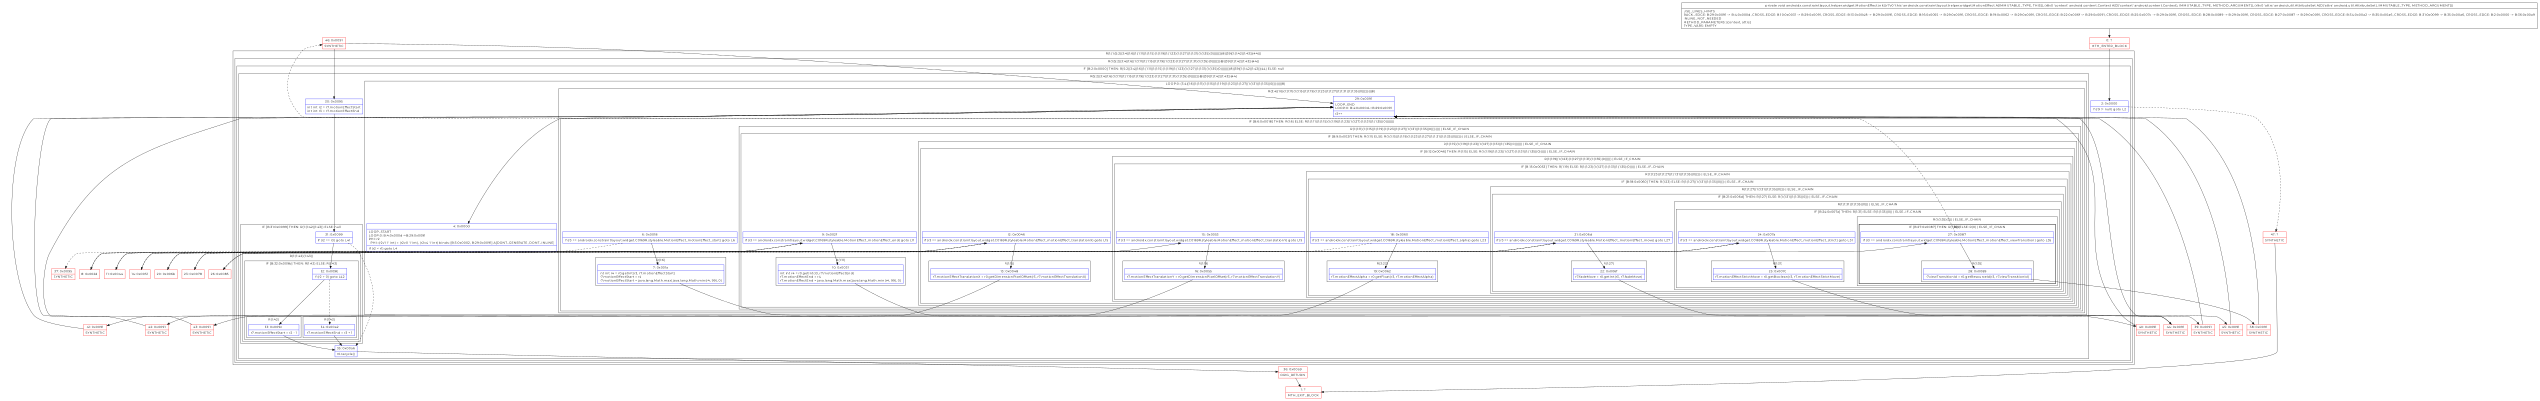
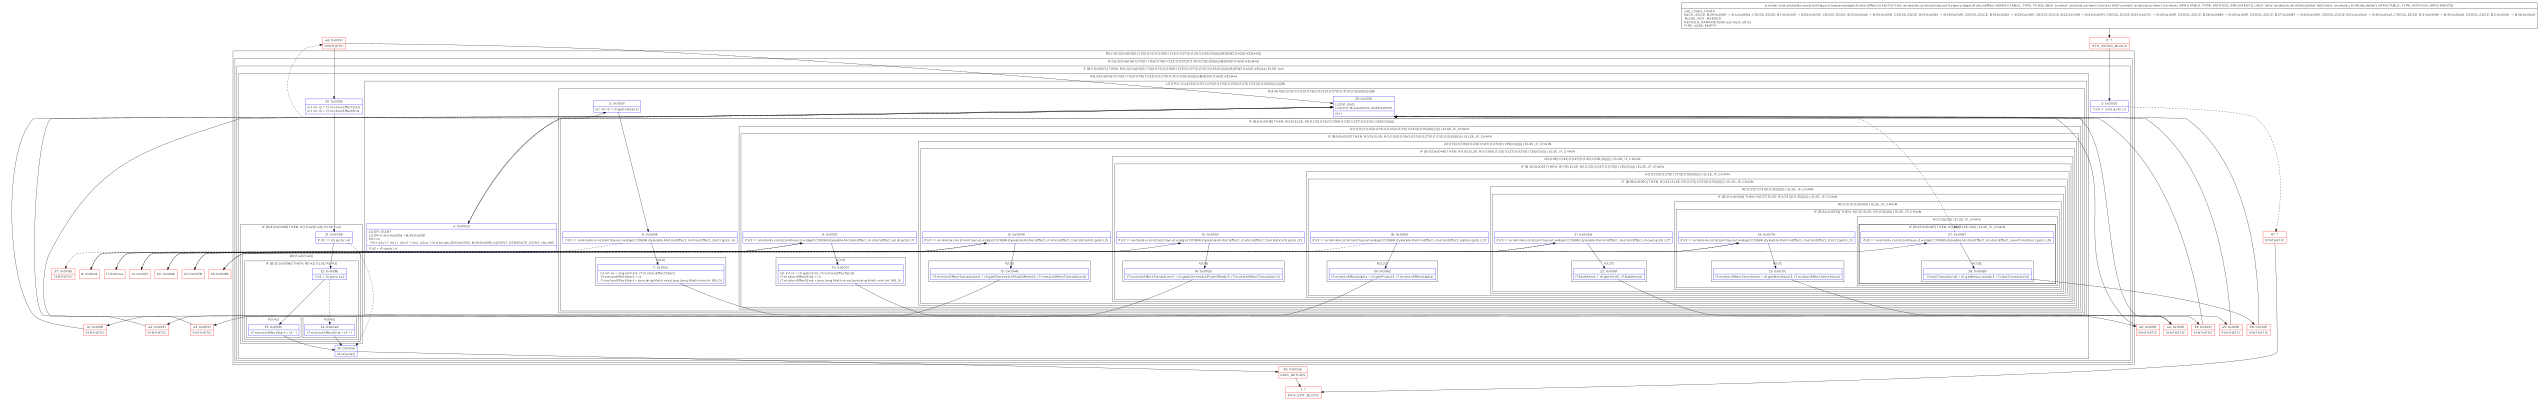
node "5: 0x000f": added
